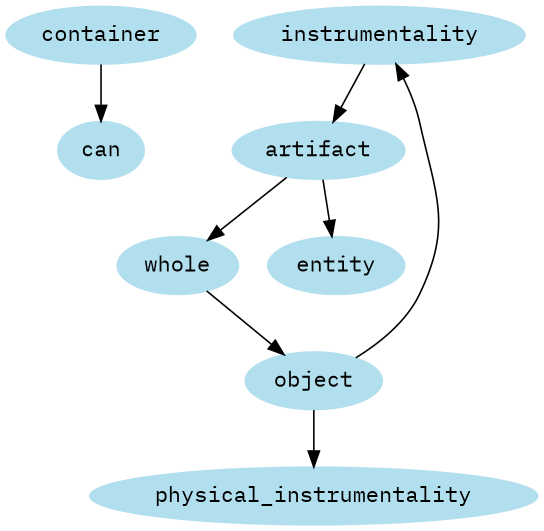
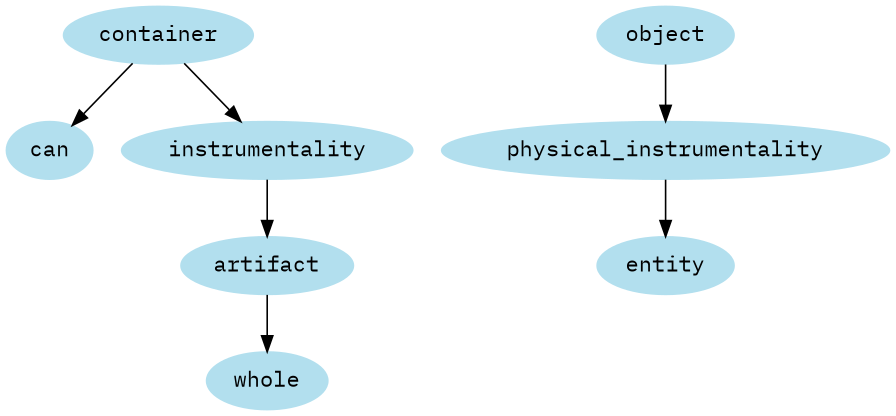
edge "artifact" -> "entity": now "physical_instrumentality" -> "entity"
edge "object" -> "instrumentality": now "container" -> "instrumentality"
edge "whole" -> "object": removed
